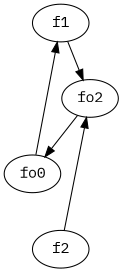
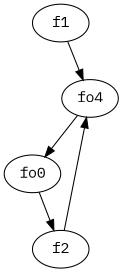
node "fo2": label "fo2" -> "fo4"
edge "fo0" -> "f1": now "fo0" -> "f2"
